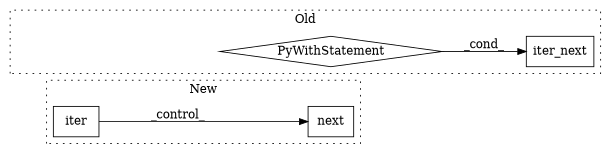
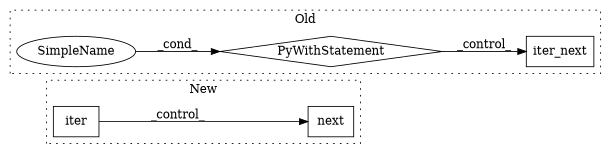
edge "PyWithStatement" -> "iter_next": label "_cond_" -> "_control_"
node "SimpleName": added
